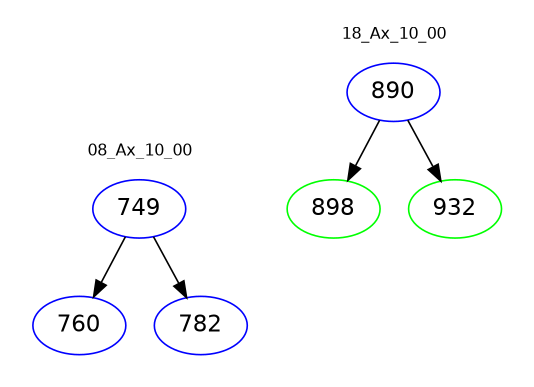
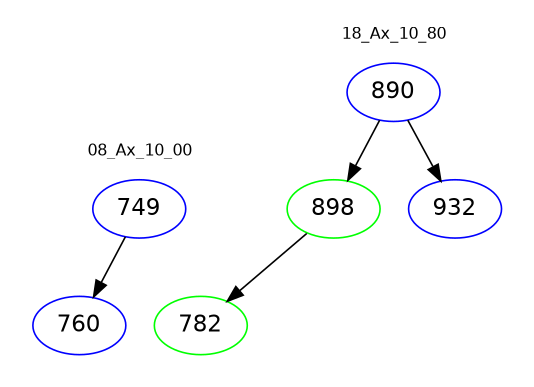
cluster "18_Ax_10_00": label "18_Ax_10_00" -> "18_Ax_10_80"
node "932": color green -> blue
edge "749" -> "782": now "898" -> "782"
node "782": color blue -> green
